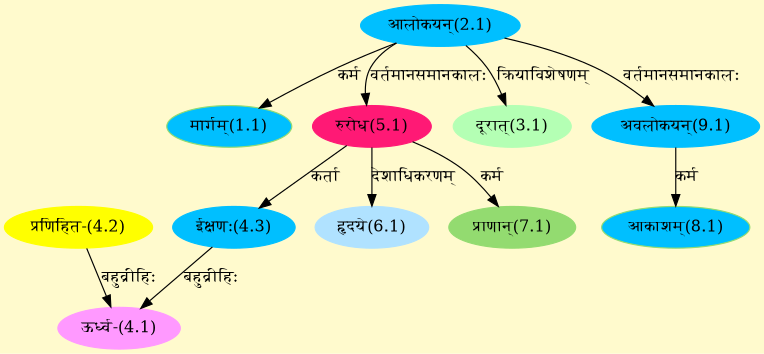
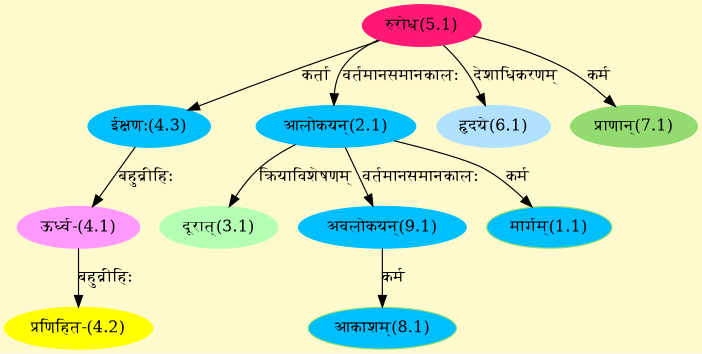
edge "आलोकयन्(2.1)" -> "रुरोध(5.1)": reversed
edge "प्रणिहित-(4.2)" -> "ऊर्ध्व-(4.1)": reversed
